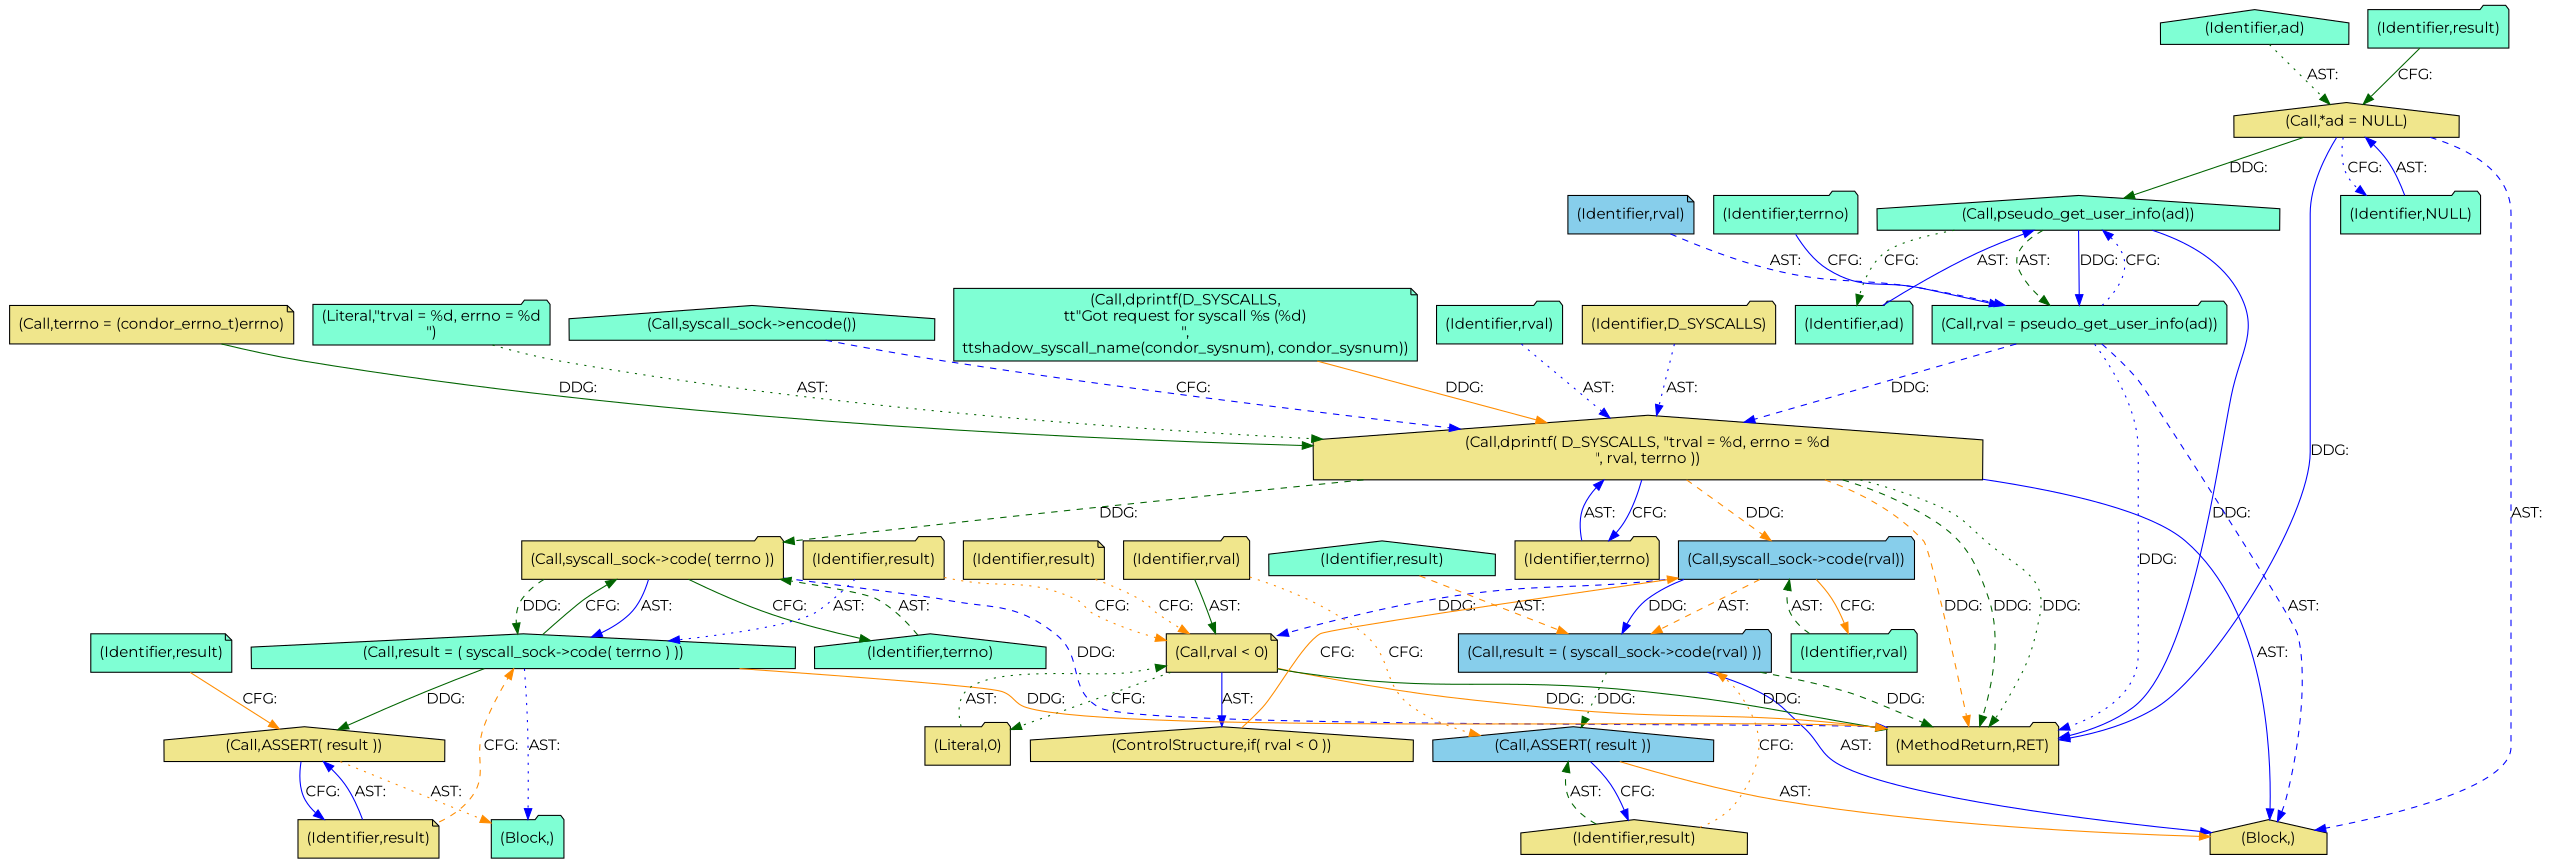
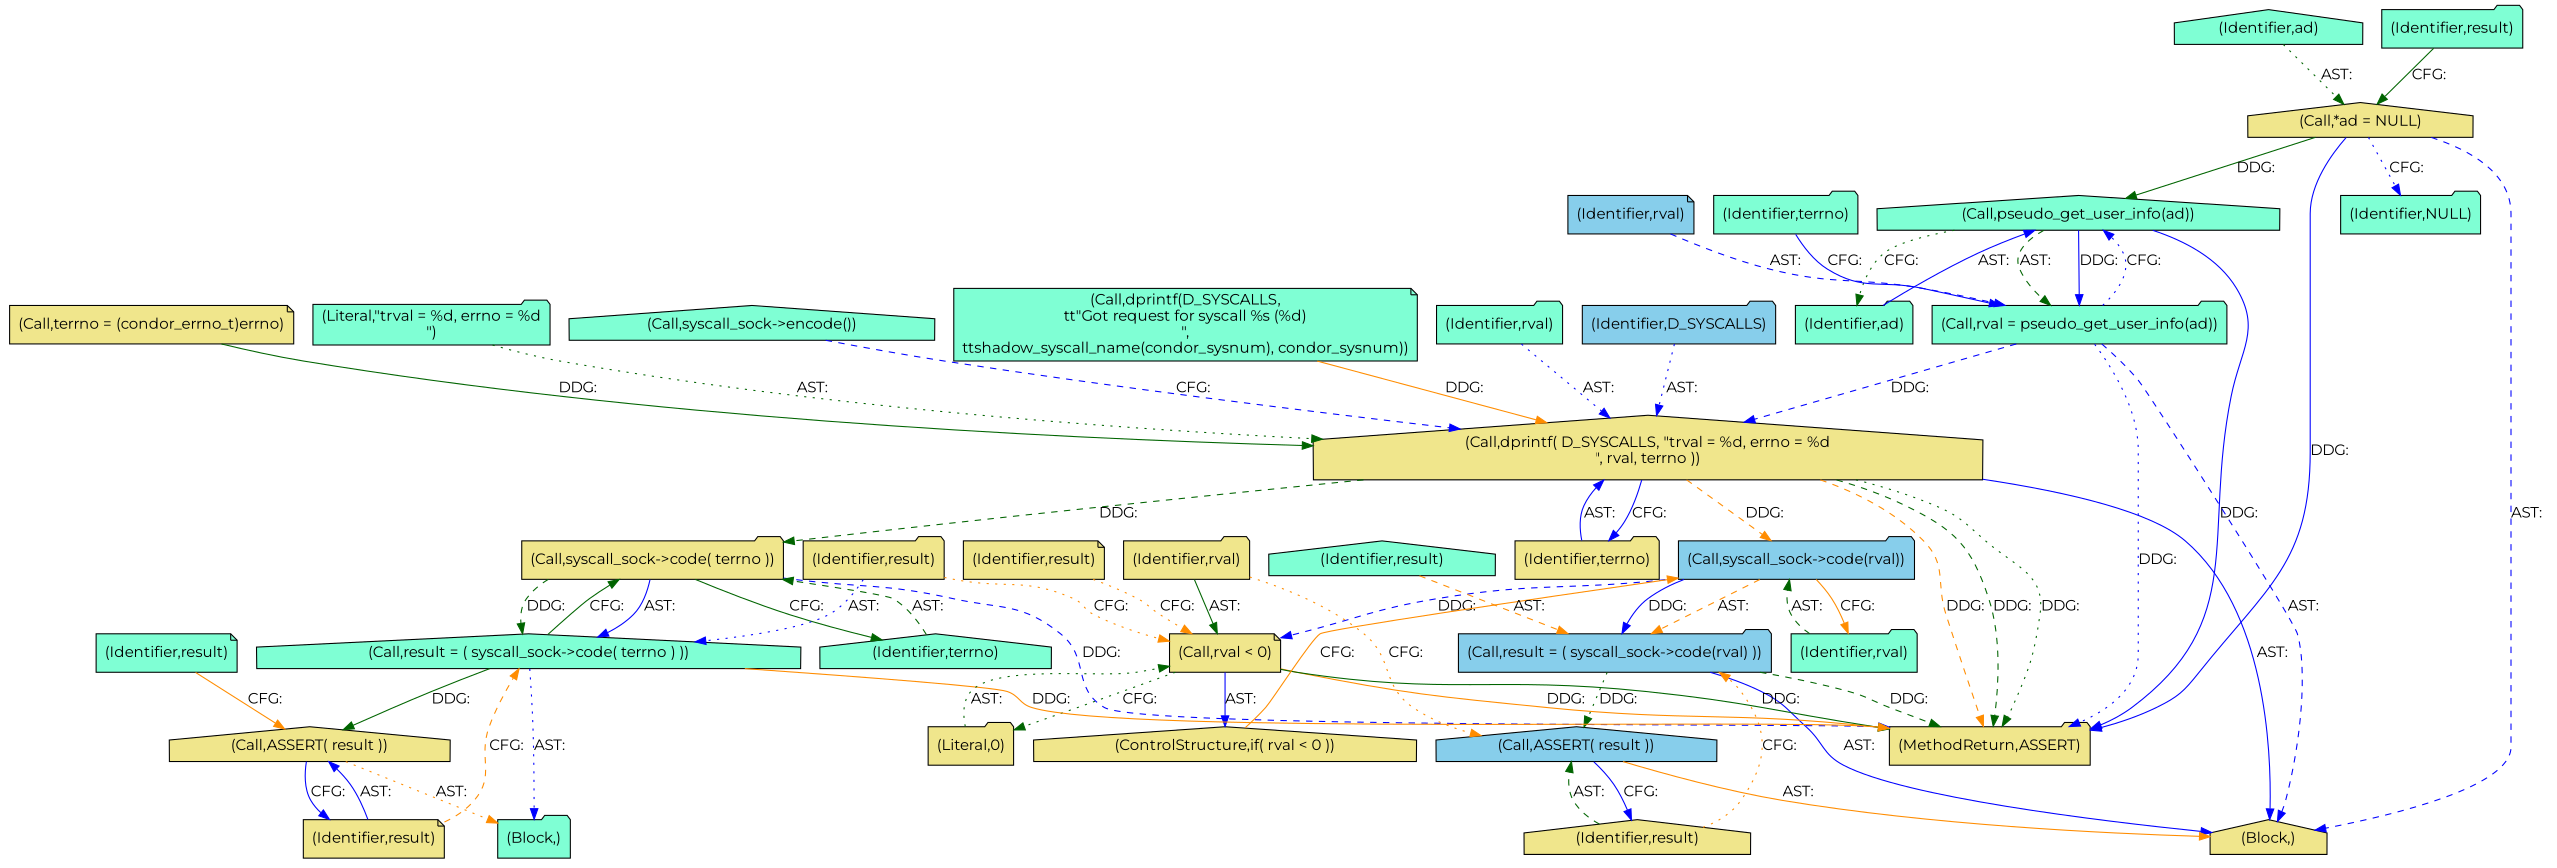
edge "(Identifier,NULL)" -> "(Call,*ad = NULL)": removed, label "AST:"
node "(Identifier,D_SYSCALLS)": fillcolor khaki -> skyblue
node "(MethodReturn,RET)": label "(MethodReturn,RET)" -> "(MethodReturn,ASSERT)"
